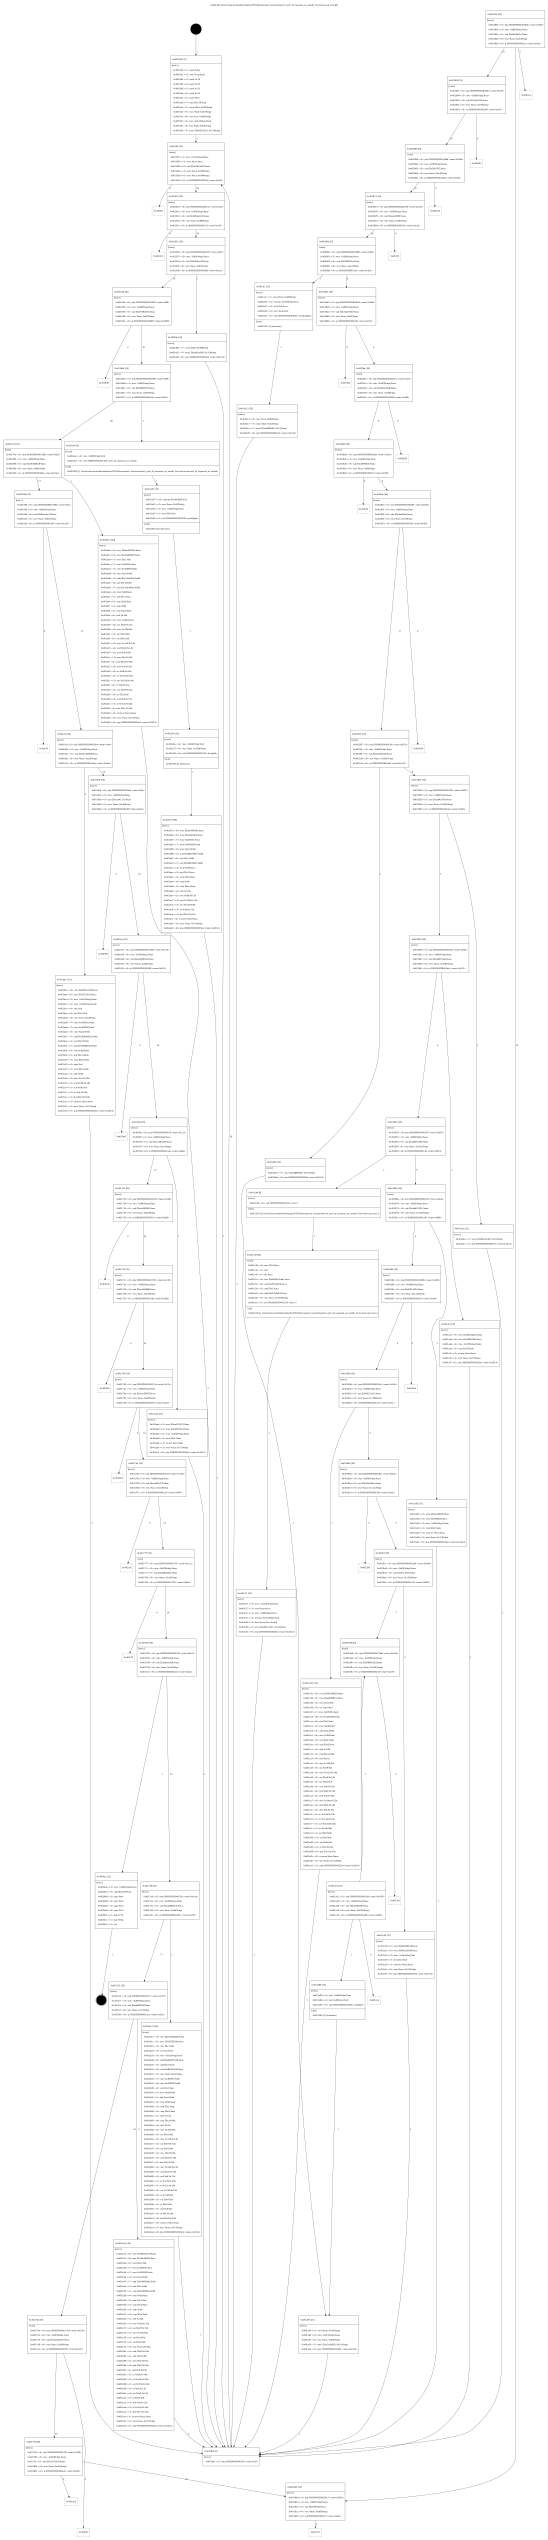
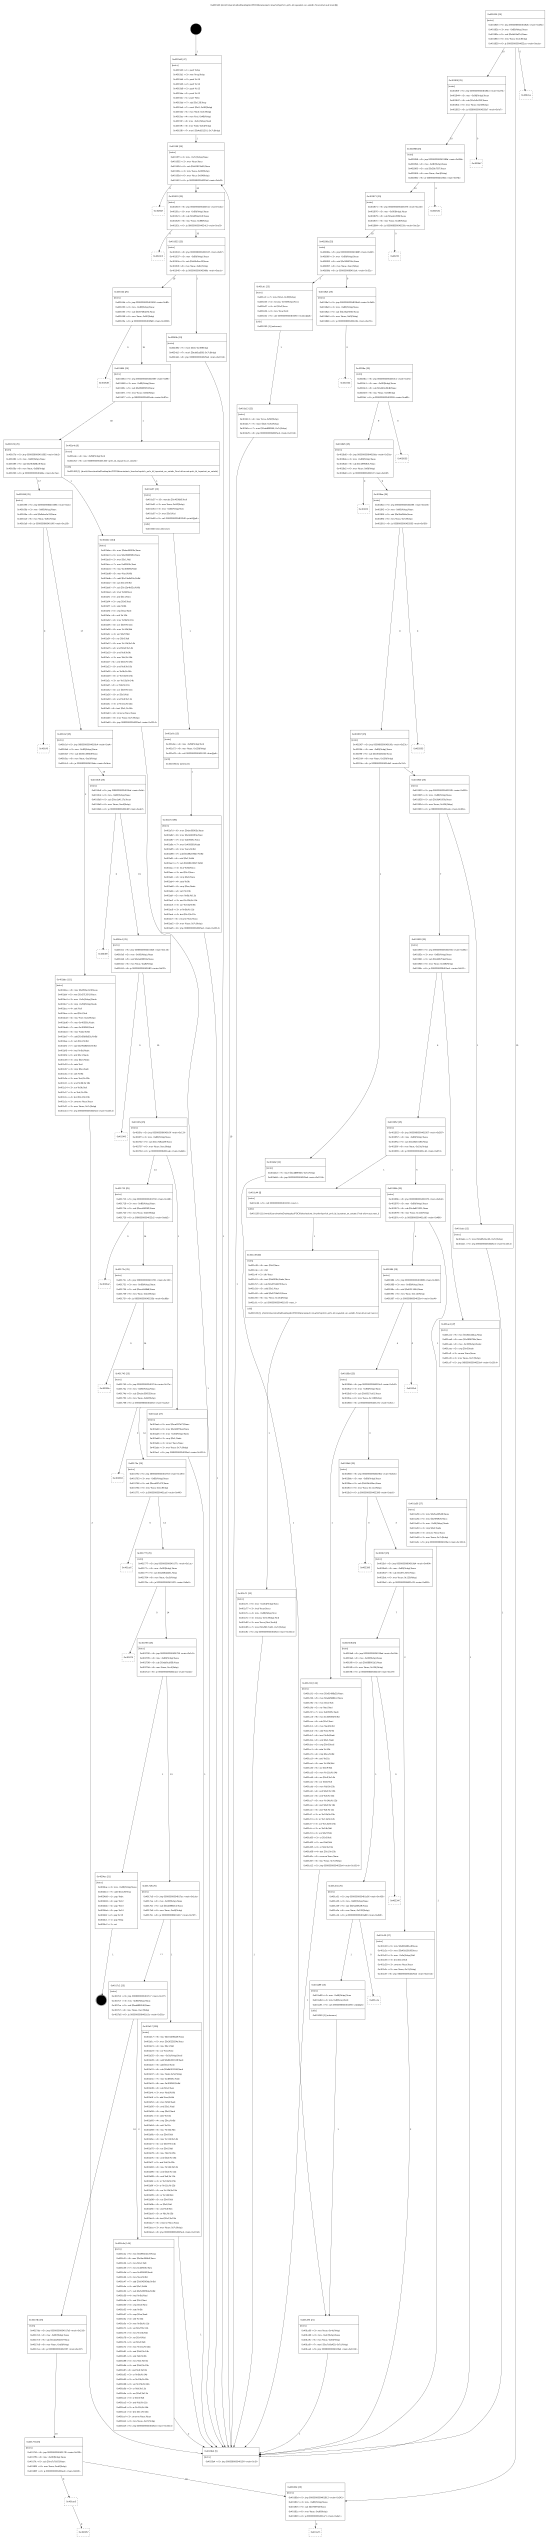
edge "0x4018a3 [25]" -> "0x4018bc [25]": removed, label "9"
edge "0x401a01 [25]" -> "0x4019e8 [25]": reversed
edge "0x4017db [25]" -> "0x402257": now "0x401ee6" -> "0x402257"
